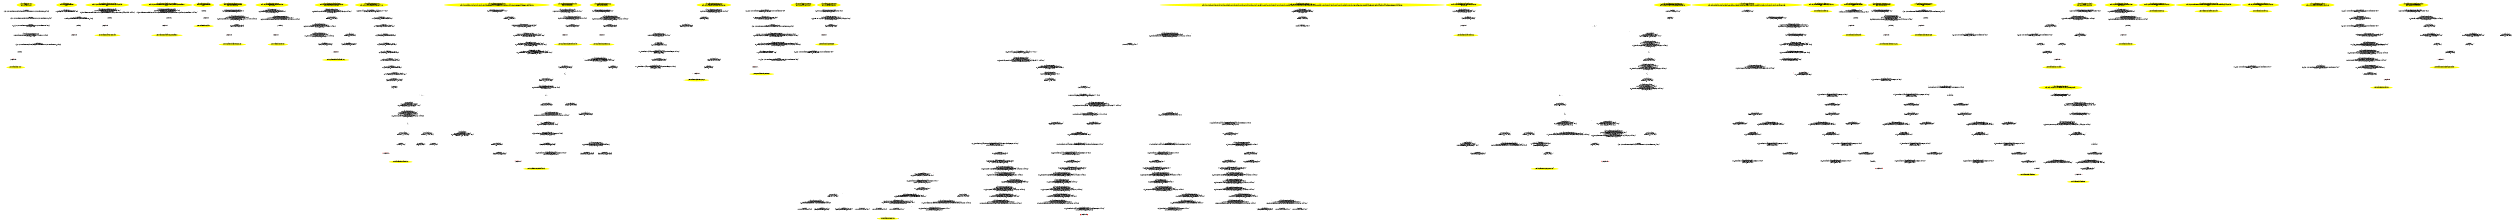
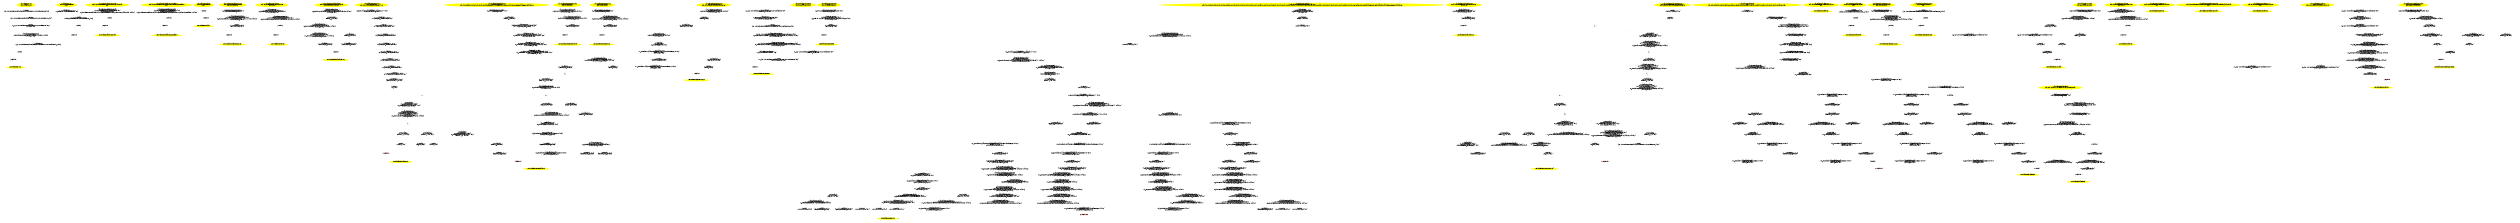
node "2: Exit boolean BaseTestRunner.useReloadingTestSuiteLoader()": shape ellipse -> box
